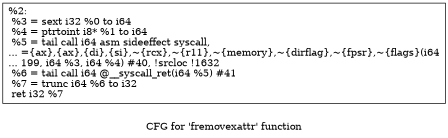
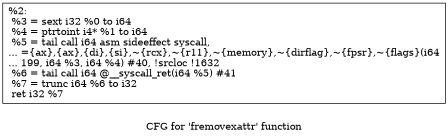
node "%2:": text "%4 = ptrtoint i8* %1 to i64" -> "%4 = ptrtoint i4* %1 to i64"
